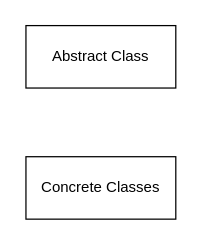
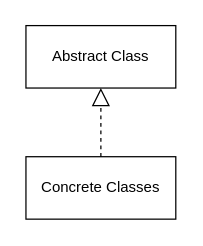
edge "Concrete Classes" -> "Abstract Class": added
